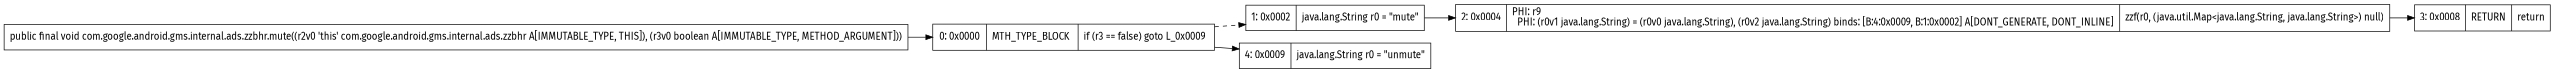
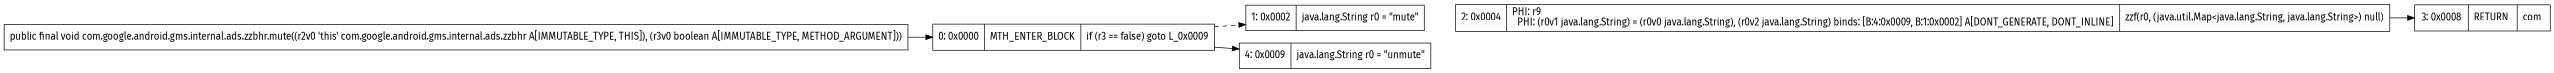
edge "1: 0x0002" -> "2: 0x0004": removed
node "3: 0x0008": text "return" -> "com"
node "0: 0x0000": text "MTH_TYPE_BLOCK" -> "MTH_ENTER_BLOCK"
